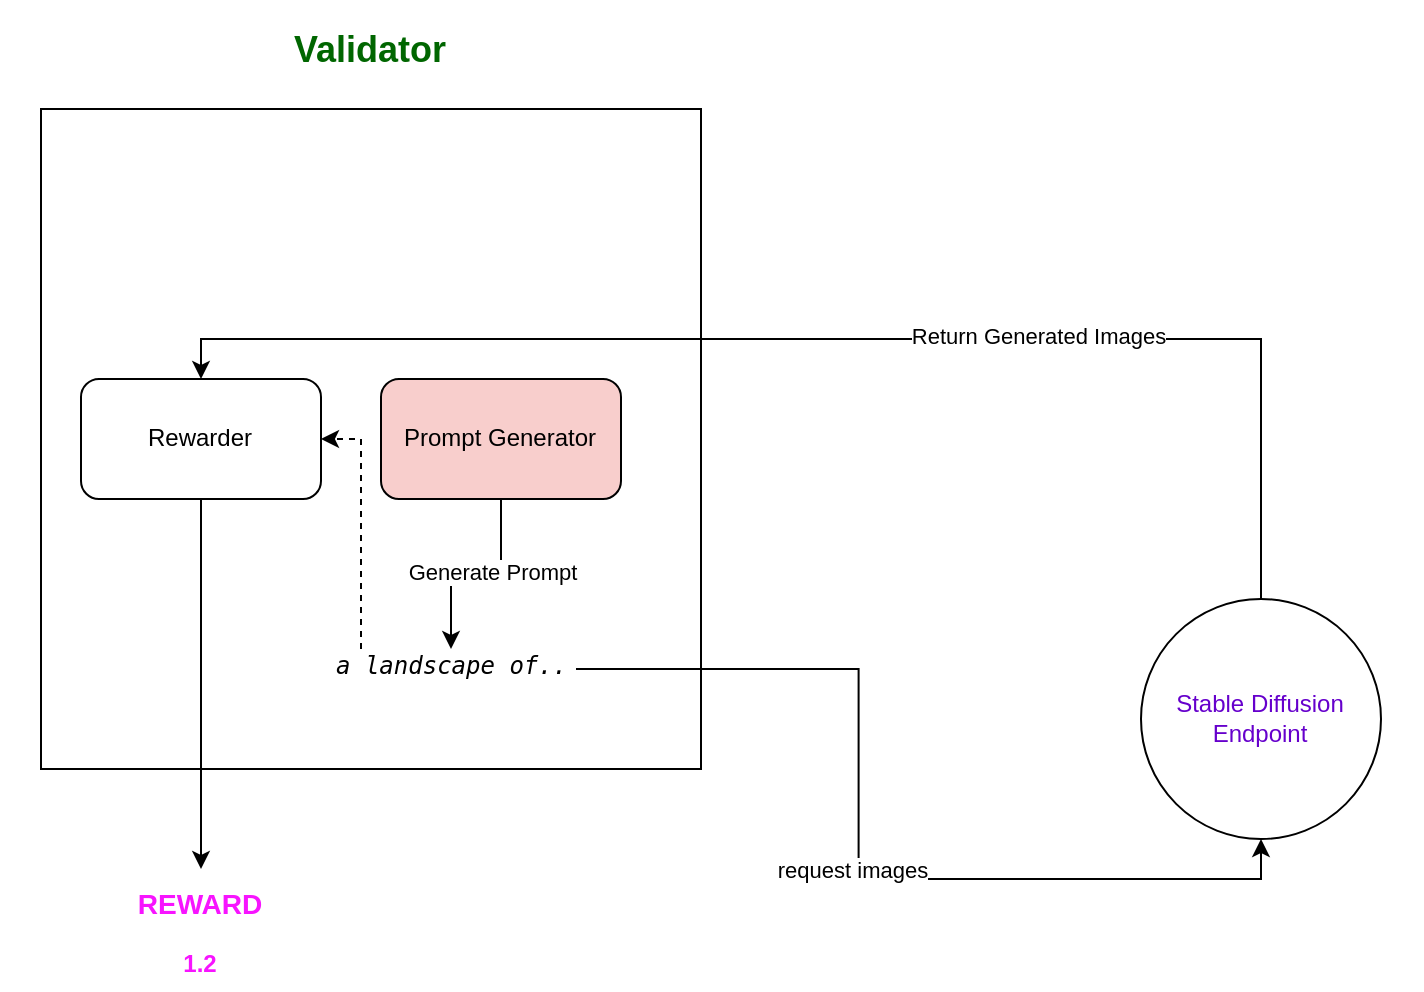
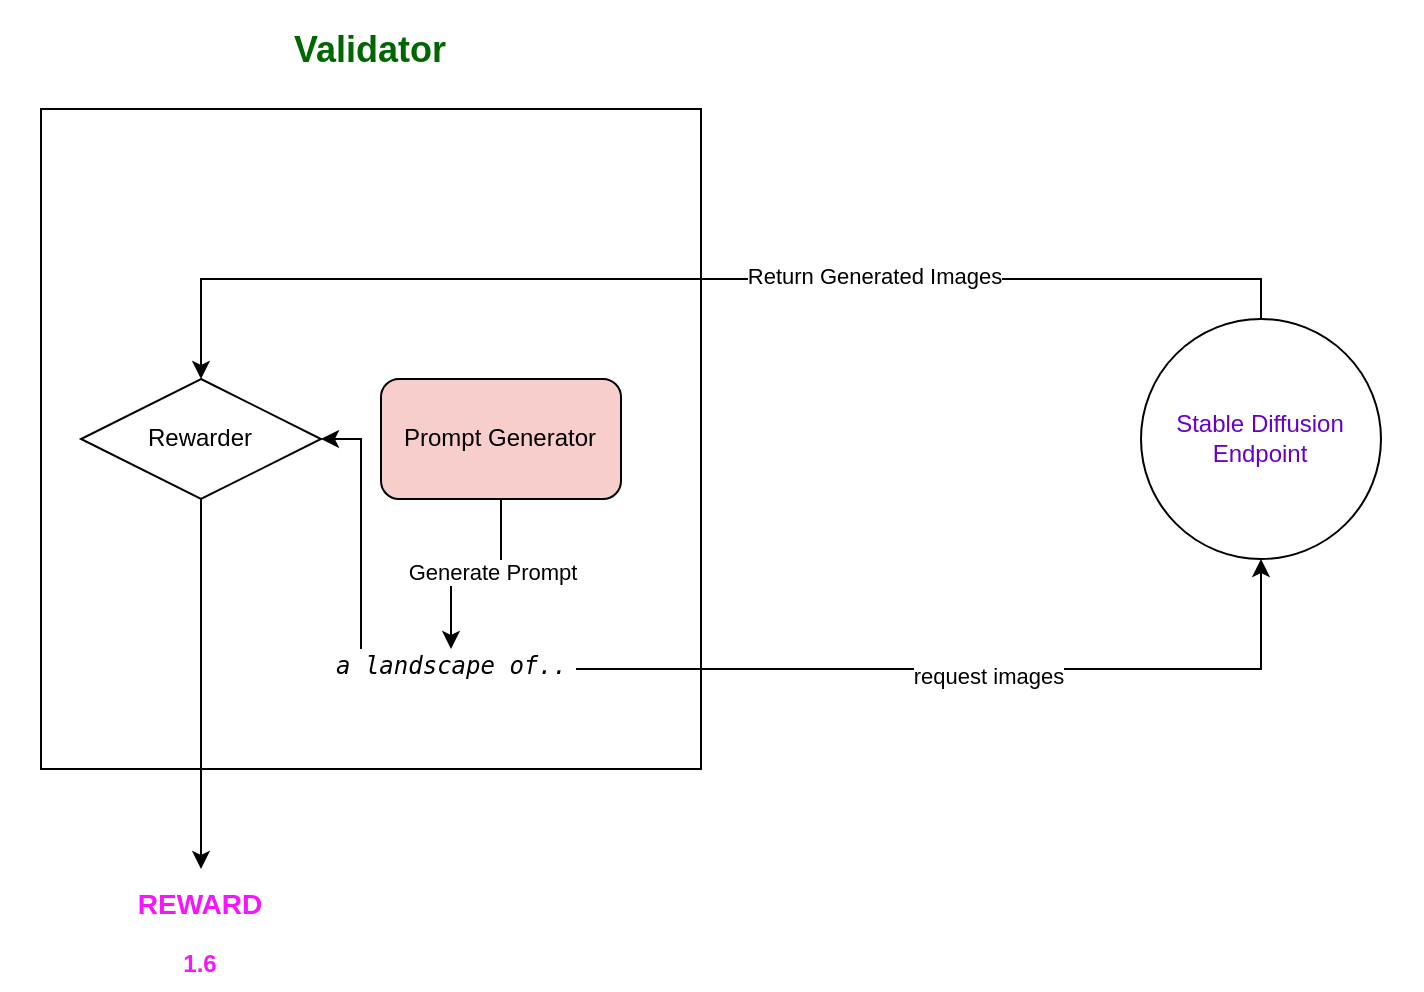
node "Rewarder": shape rounded rectangle -> diamond
edge "a landscape of..." -> "Rewarder": style dashed -> solid
node "Stable Diffusion Endpoint": moved (1261, 719) -> (1261, 439)
node "REWARD 1.2": label "REWARD 1.2" -> "REWARD 1.6"
